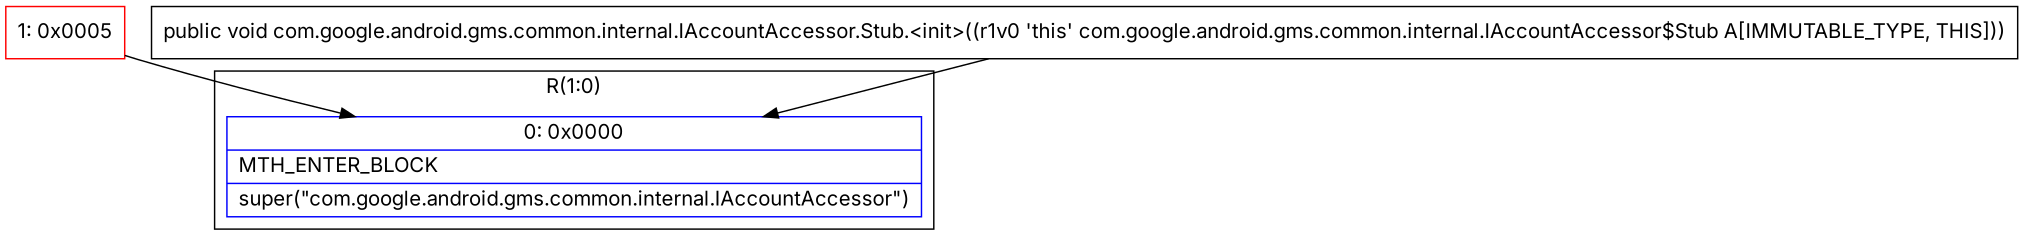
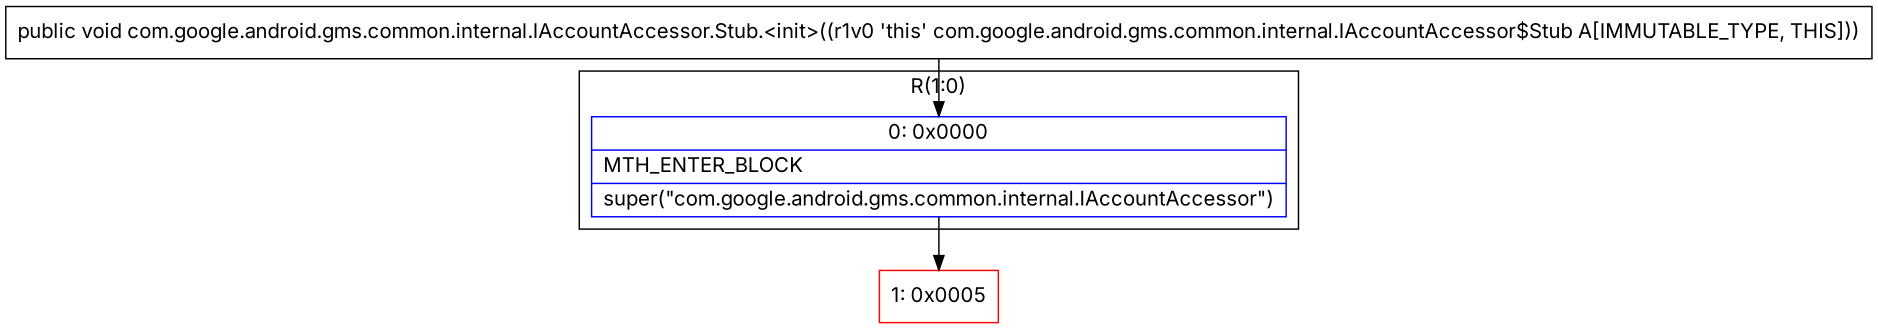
edge "1: 0x0005" -> "0: 0x0000": reversed
